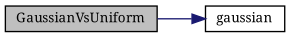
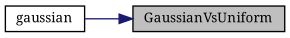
edge "GaussianVsUniform" -> "gaussian": reversed
